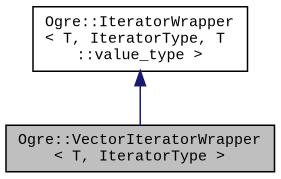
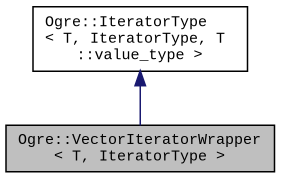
node "Ogre::IteratorWrapper < T, IteratorType, T ::value_type >": label "Ogre::IteratorWrapper < T, IteratorType, T ::value_type >" -> "Ogre::IteratorType < T, IteratorType, T ::value_type >"
